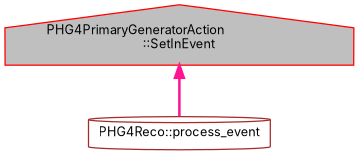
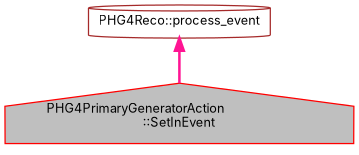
edge "PHG4Reco::process_event" -> "PHG4PrimaryGeneratorAction ::SetInEvent": reversed
